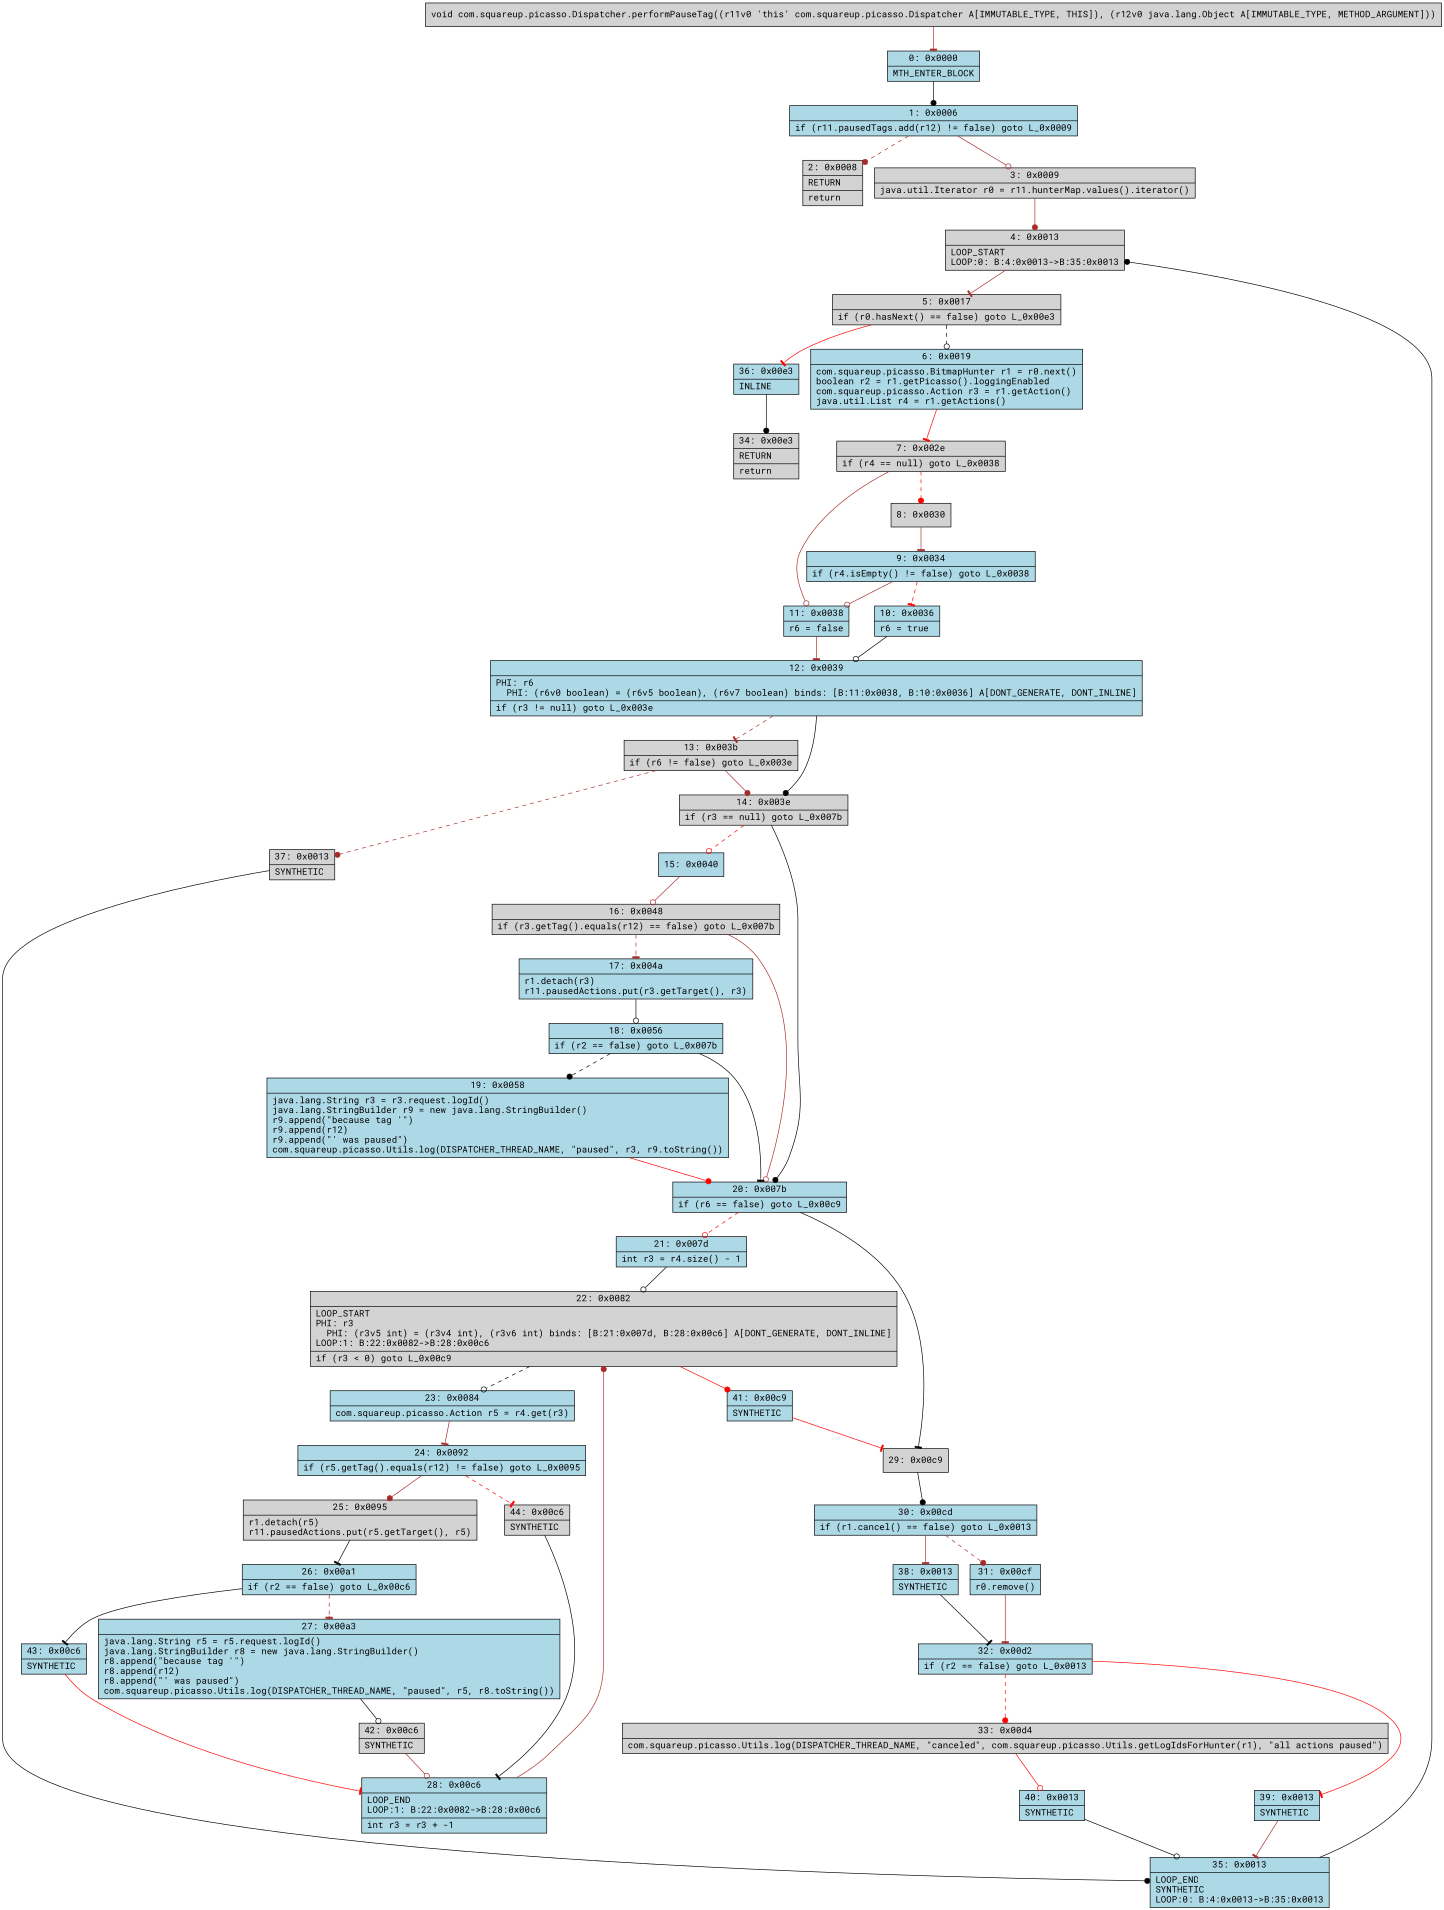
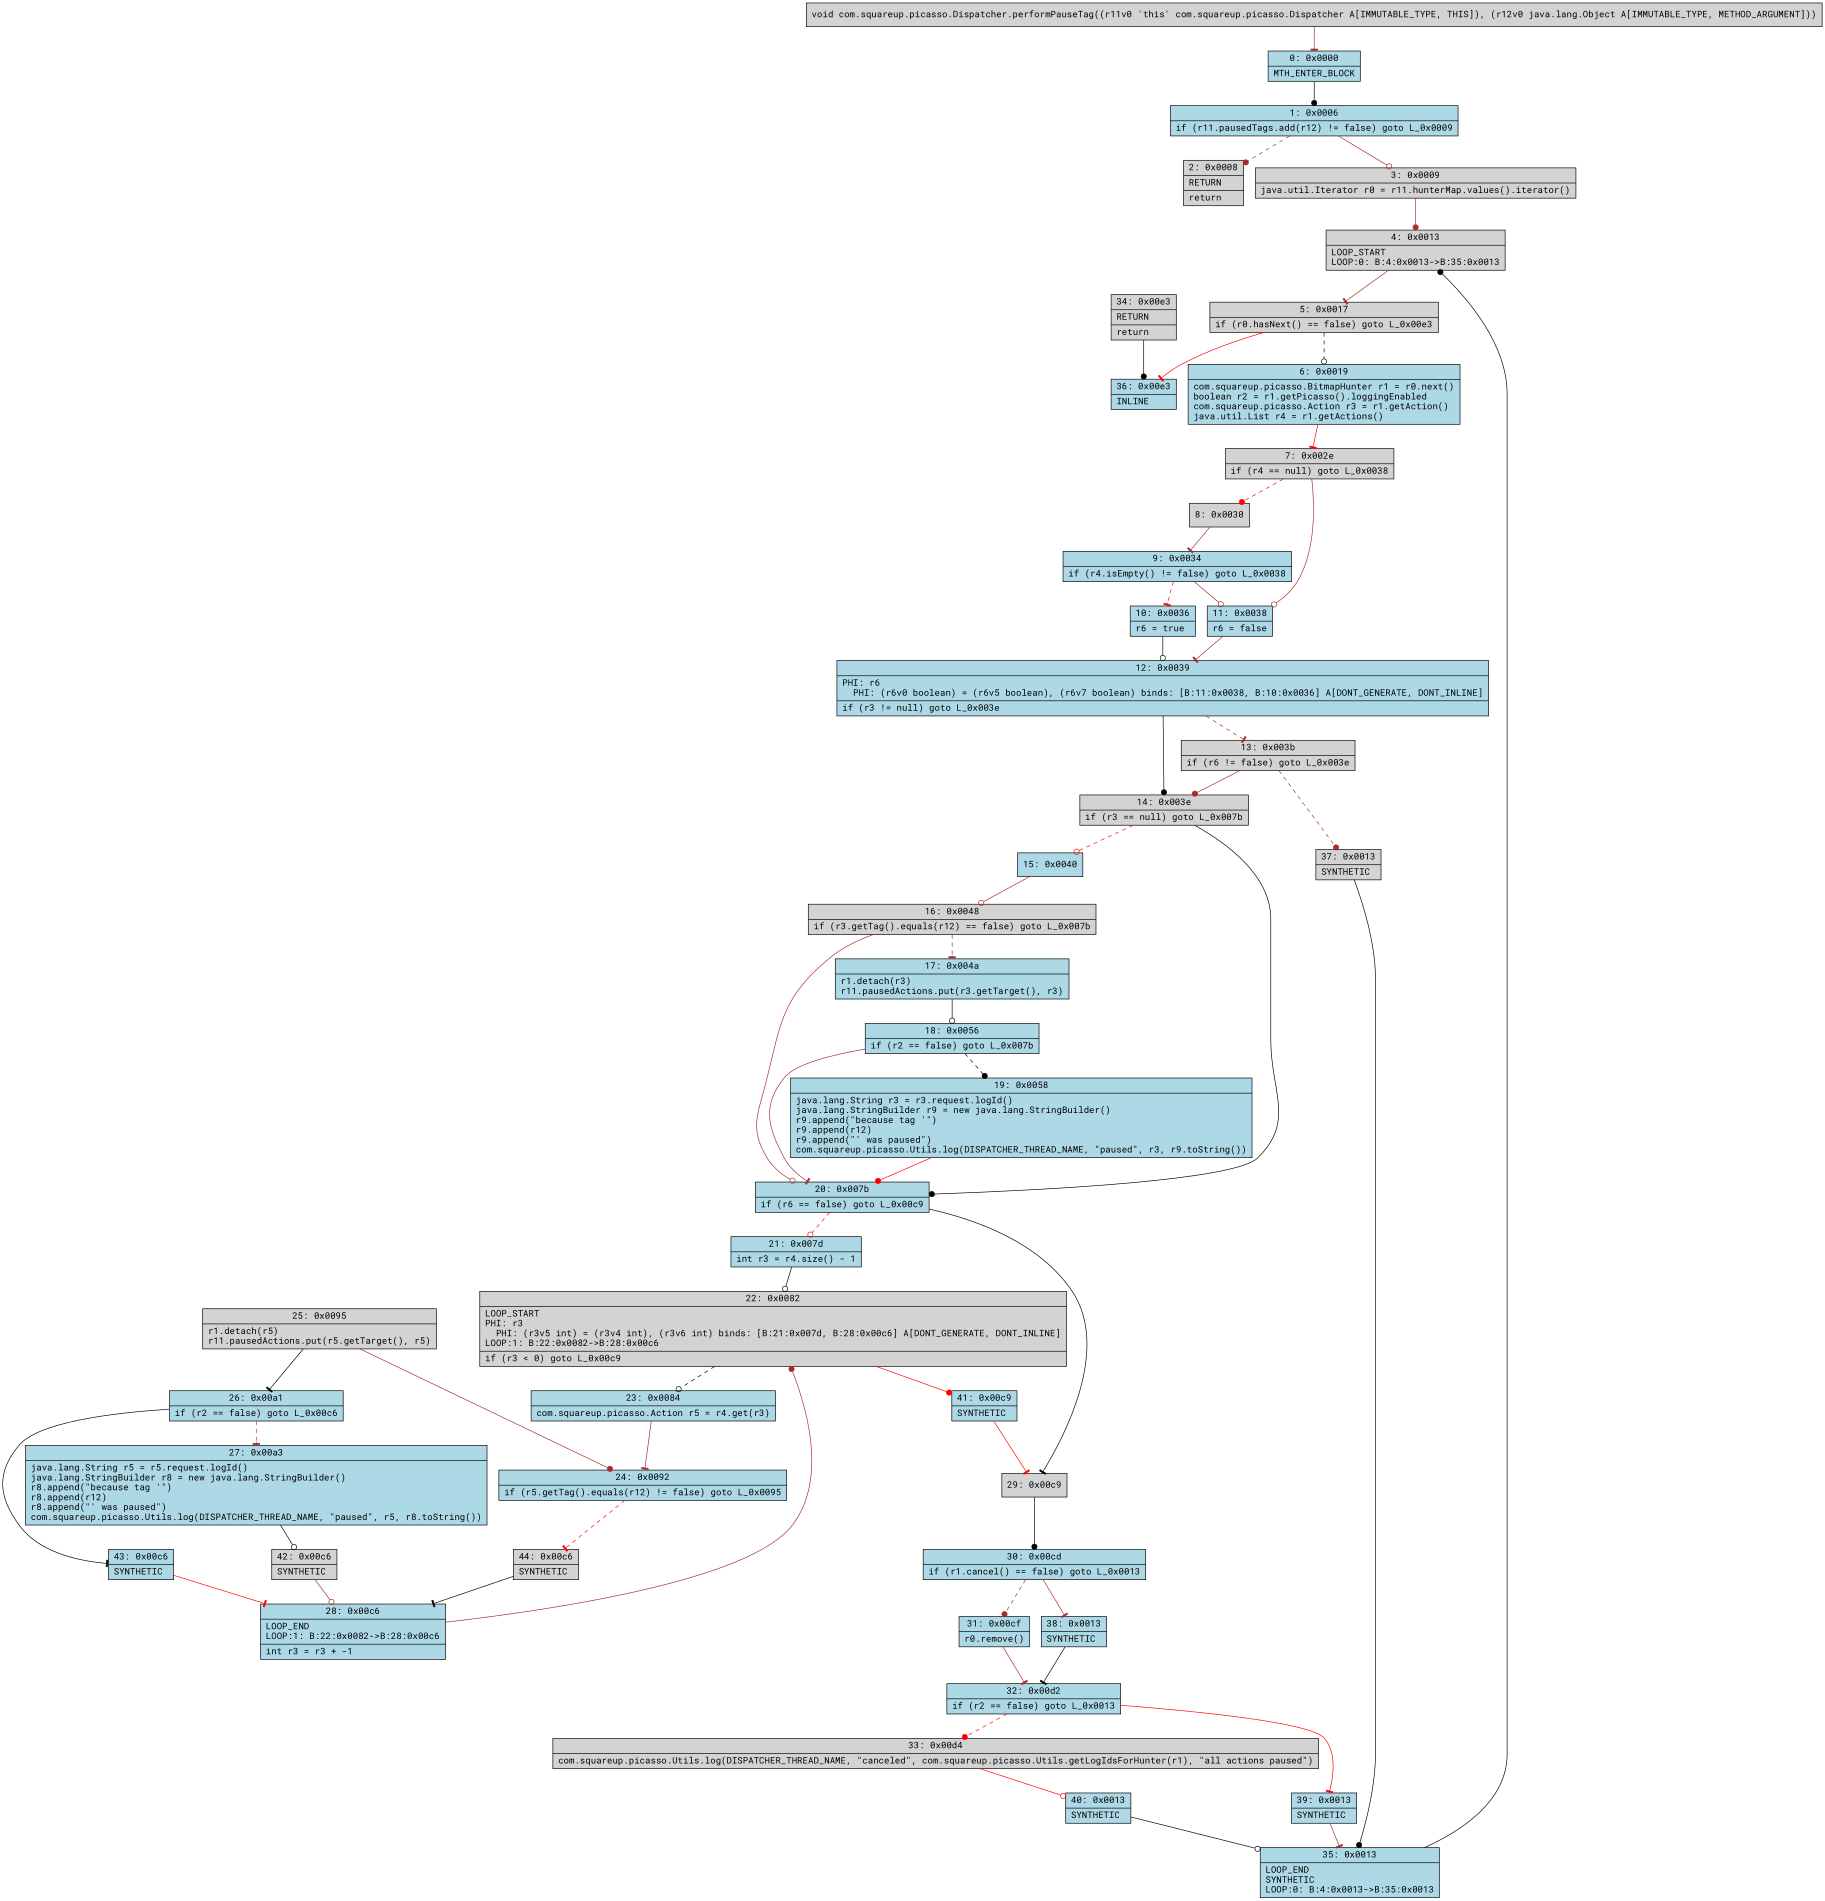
edge "36: 0x00e3" -> "34: 0x00e3": reversed
edge "18: 0x0056" -> "20: 0x007b": color black -> brown
edge "24: 0x0092" -> "25: 0x0095": reversed
